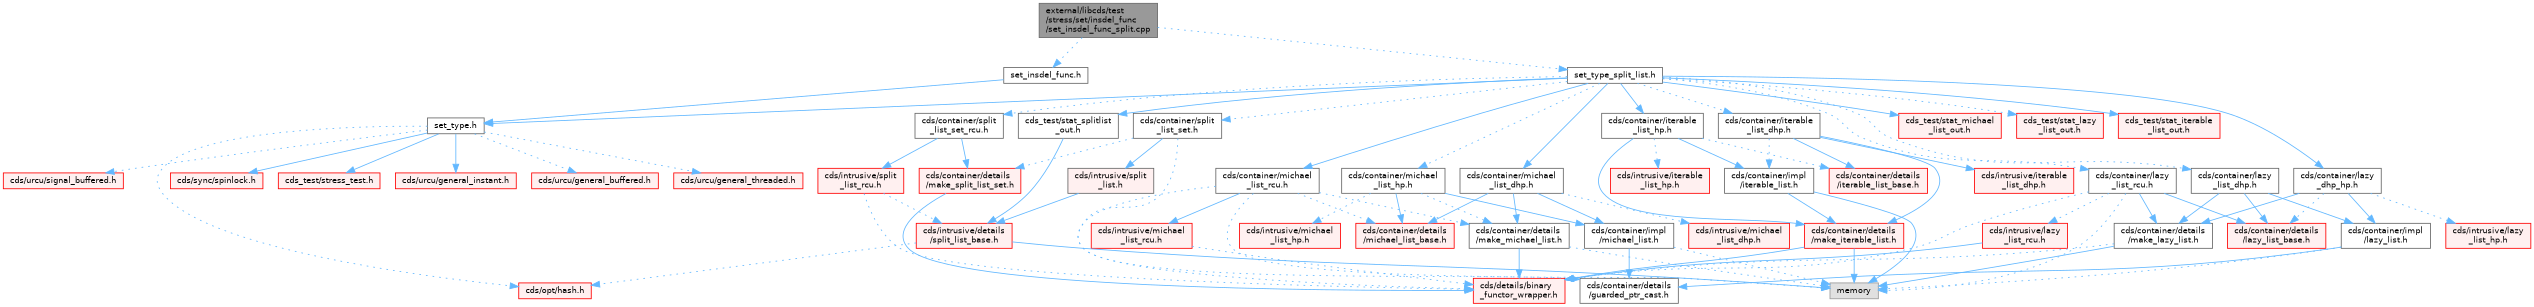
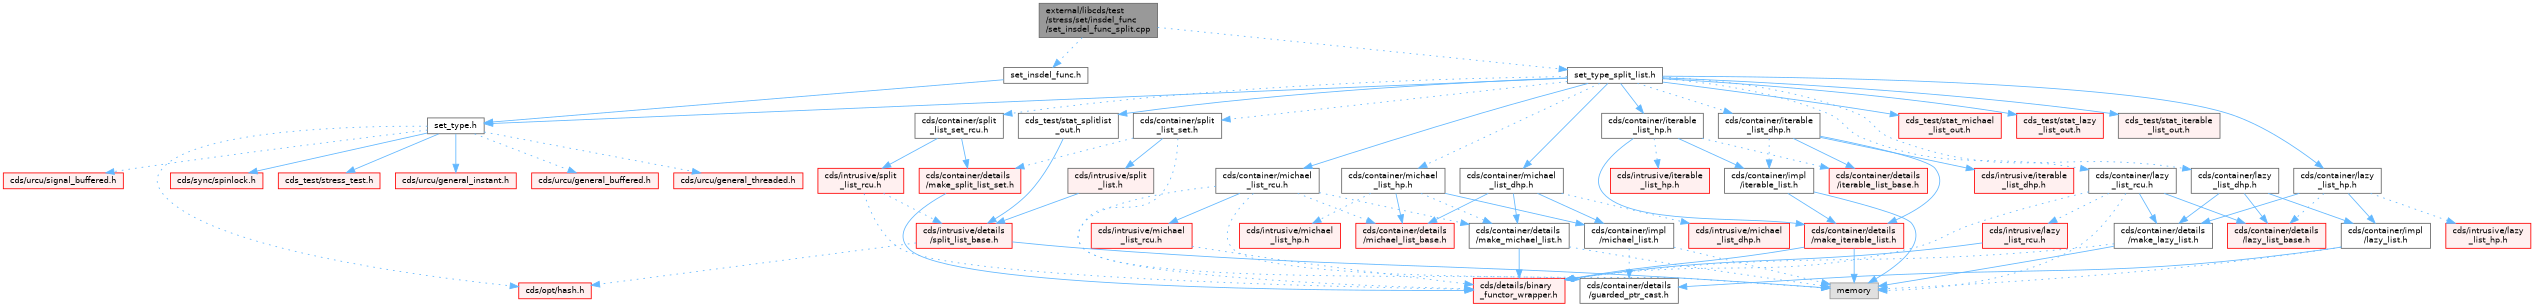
edge "set_type_split_list.h" -> "cds_test/stat_lazy _list_out.h": style dotted -> solid
node "cds_test/stat_iterable _list_out.h": color red -> grey40
node "cds/container/lazy _dhp_hp.h": label "cds/container/lazy _dhp_hp.h" -> "cds/container/lazy _list_hp.h"
edge "cds/container/impl /michael_list.h" -> "cds/container/details /guarded_ptr_cast.h": style solid -> dotted
